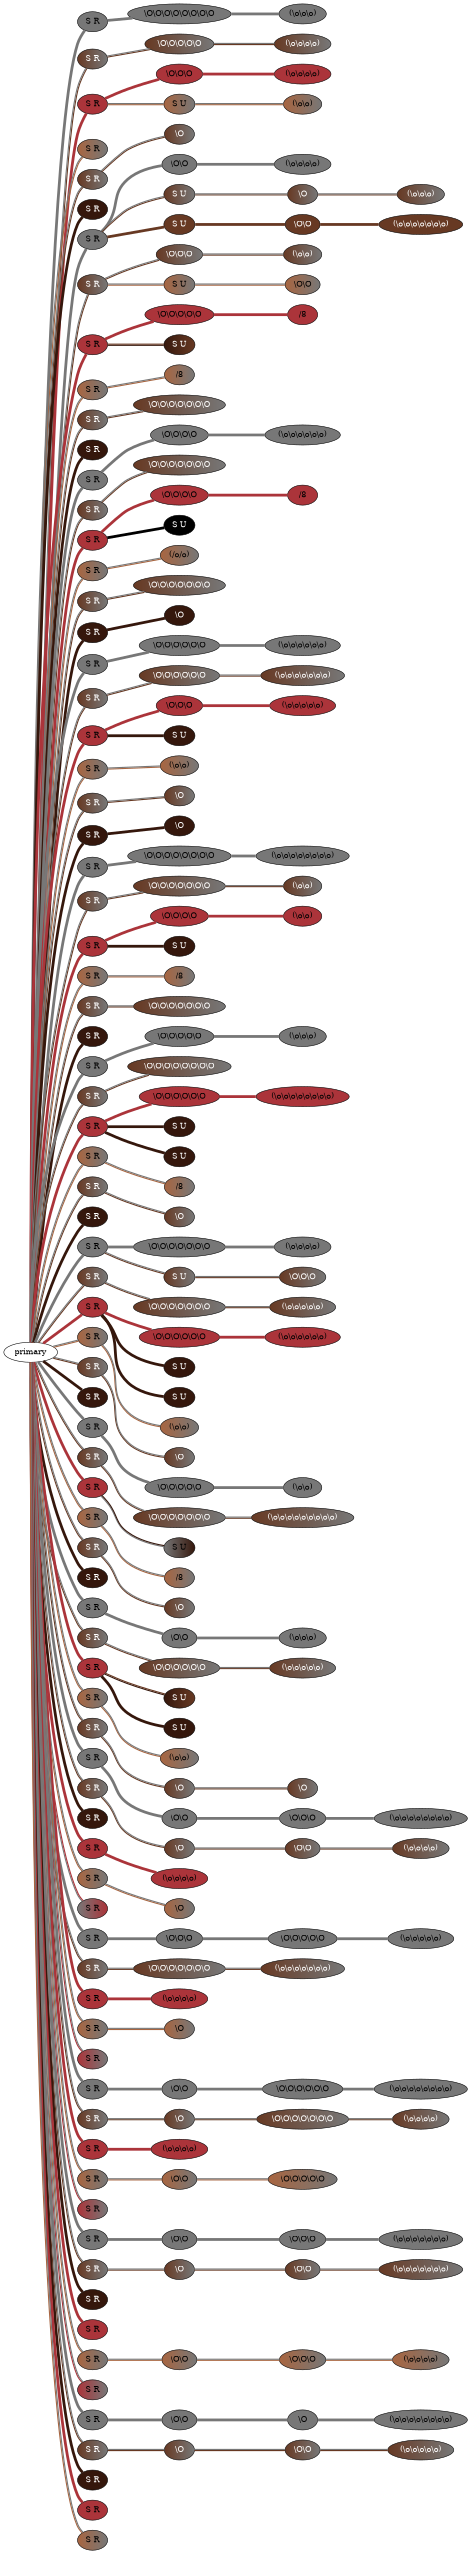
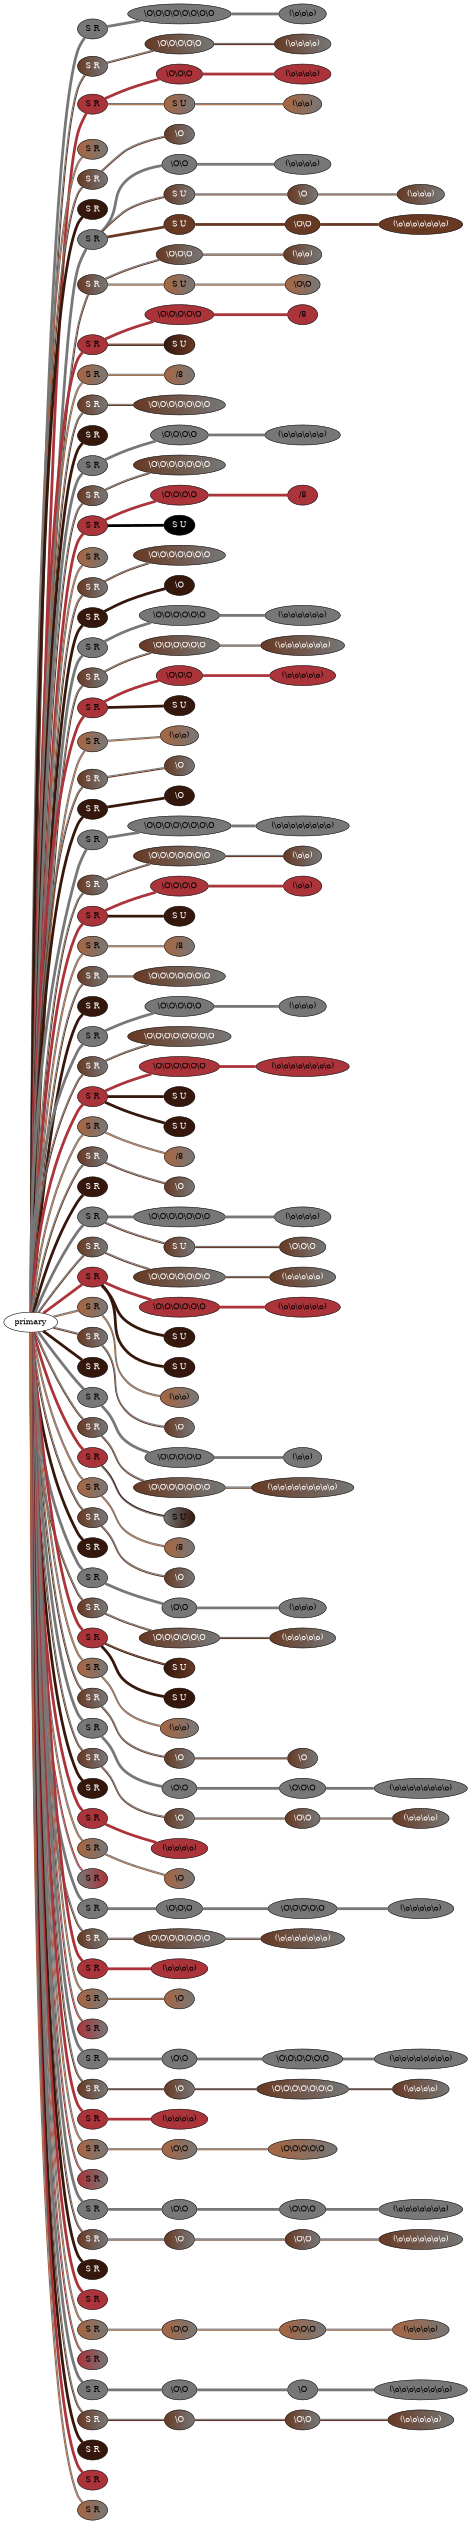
node "(/o/o)": removed
